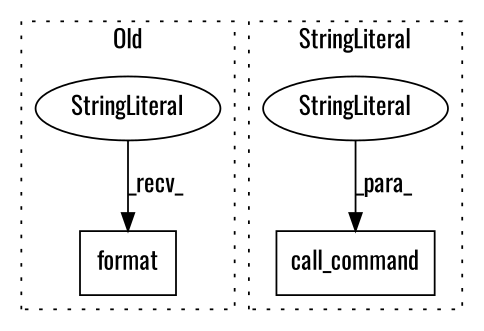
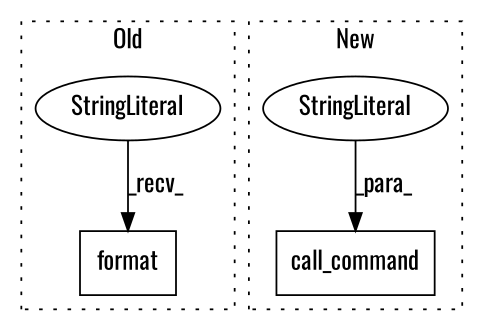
cluster "StringLiteral": label "StringLiteral" -> "New"
